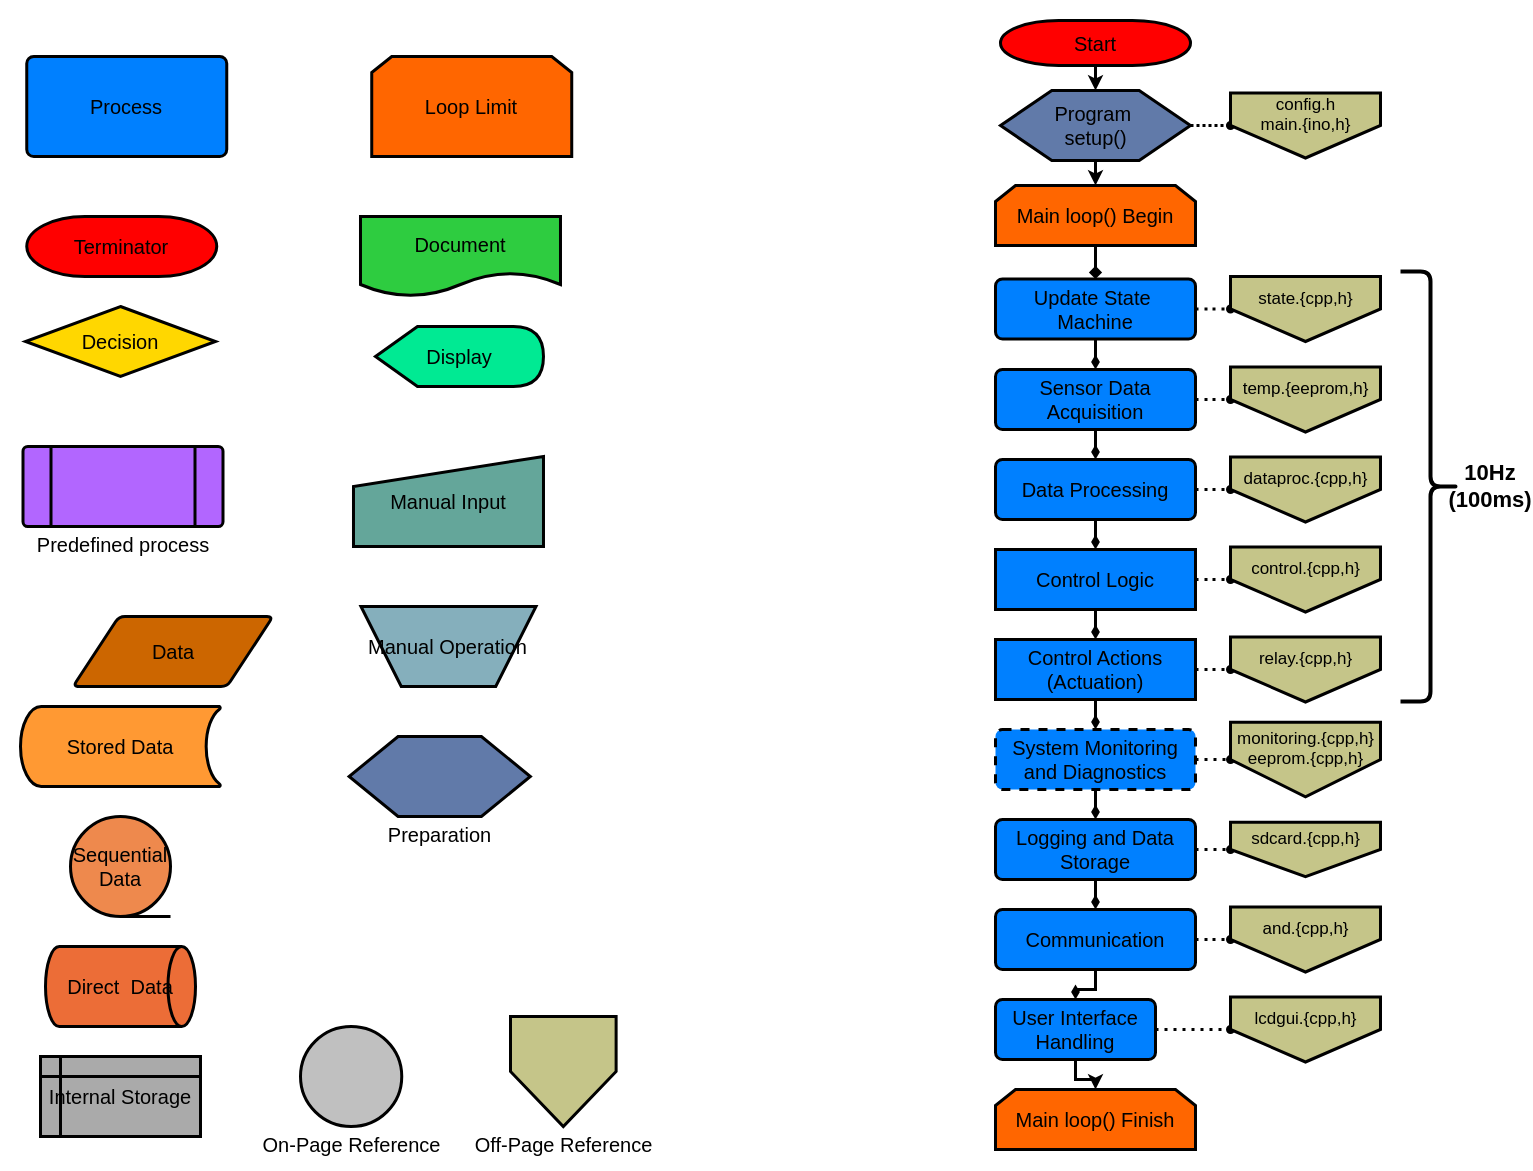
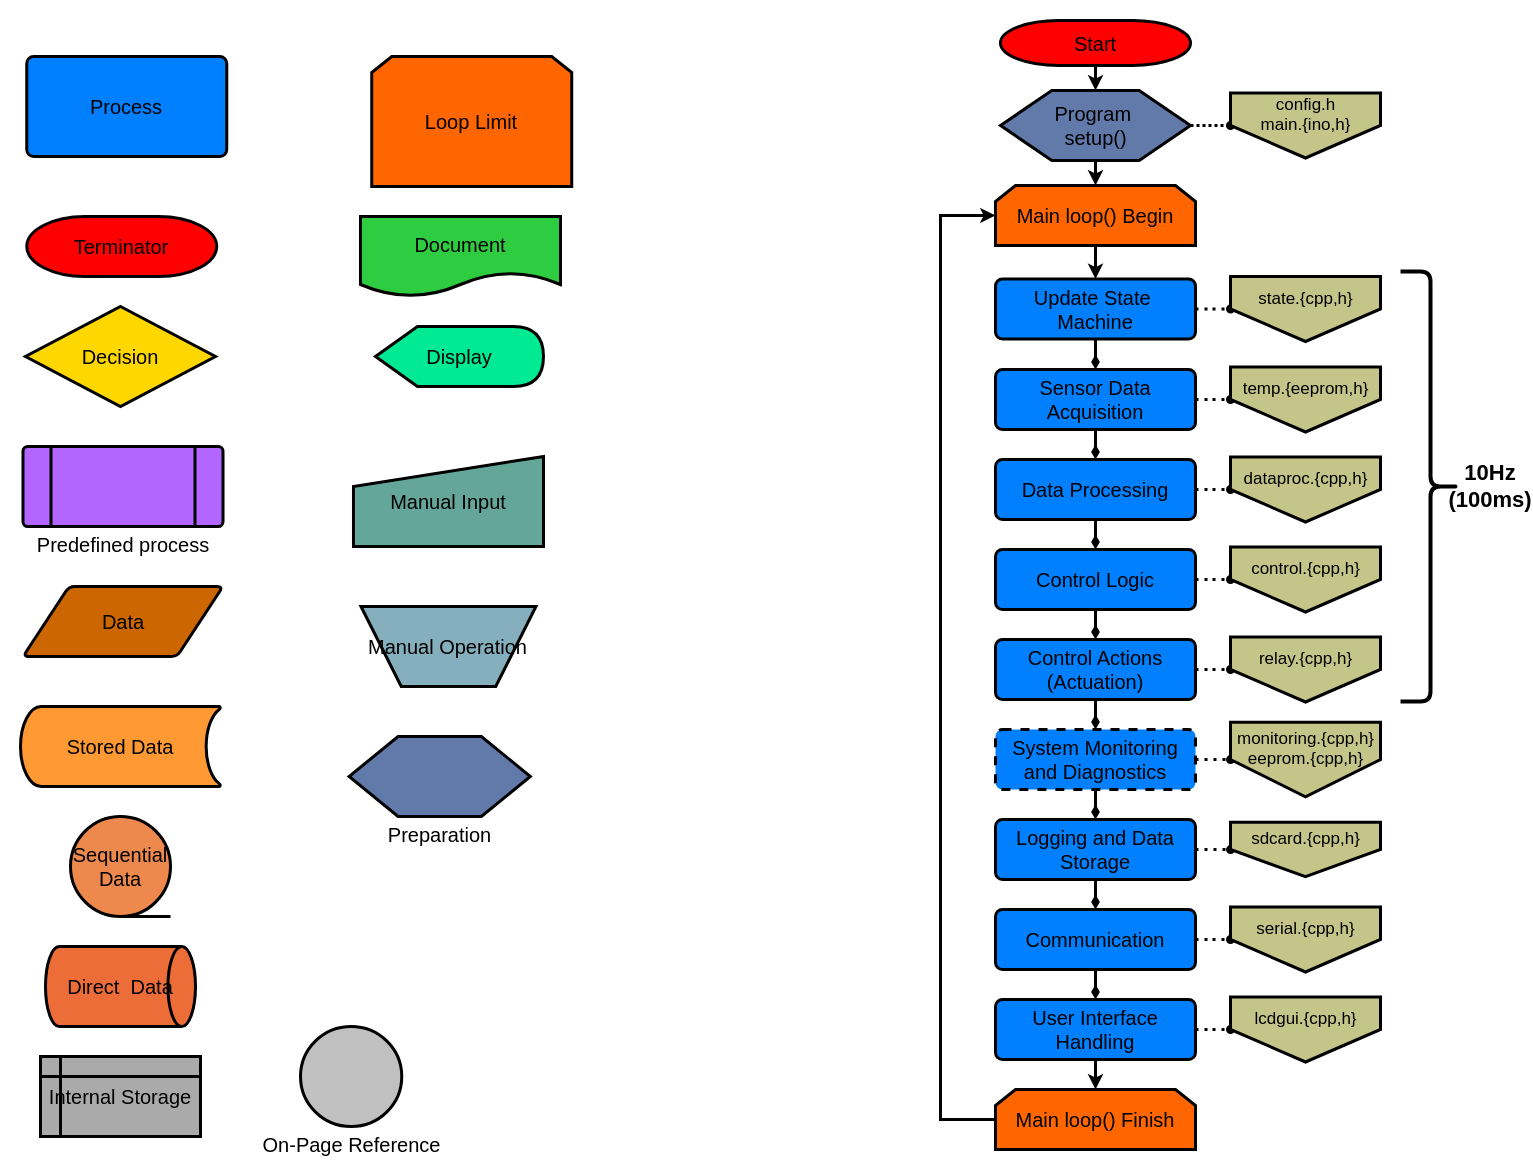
node "Loop Limit": size 200x100 -> 200x130
edge "Main loop() Begin" -> "Update State Machine": arrowhead diamond -> classic
node "Decision": size 190x70 -> 190x100
node "Control Logic": shape rectangle -> rounded rectangle
node "Data": moved (173, 652) -> (123, 622)
node "Control Actions (Actuation)": shape rectangle -> rounded rectangle
edge "Main loop() Finish" -> "Main loop() Begin": added
node "and.{cpp,h}": label "and.{cpp,h}" -> "serial.{cpp,h}"
node "User Interface Handling": size 160x60 -> 200x60
node "Off-Page Reference": removed
